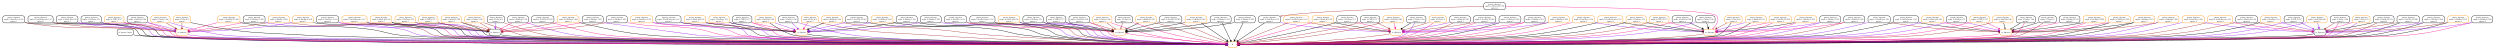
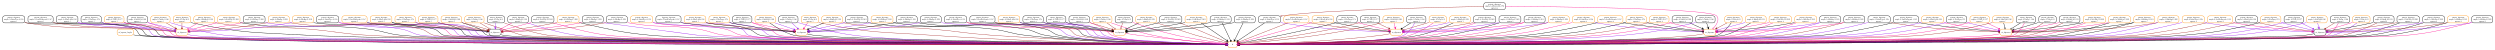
node "pairwise_alignment sample: A-Beijing-262-1995 segment: 1": added
node "pairwise_alignment sample: A-Beijing-262-1995 segment: 5": color black -> darkorange
node "ref_segment_lengths": color black -> darkorange
edge "pairwise_alignment sample: A-Beijing-262-1995 segment: 5" -> "all": color brown -> black
edge "pairwise_alignment sample: A-Beijing-262-1995 segment: 7" -> "all": added
